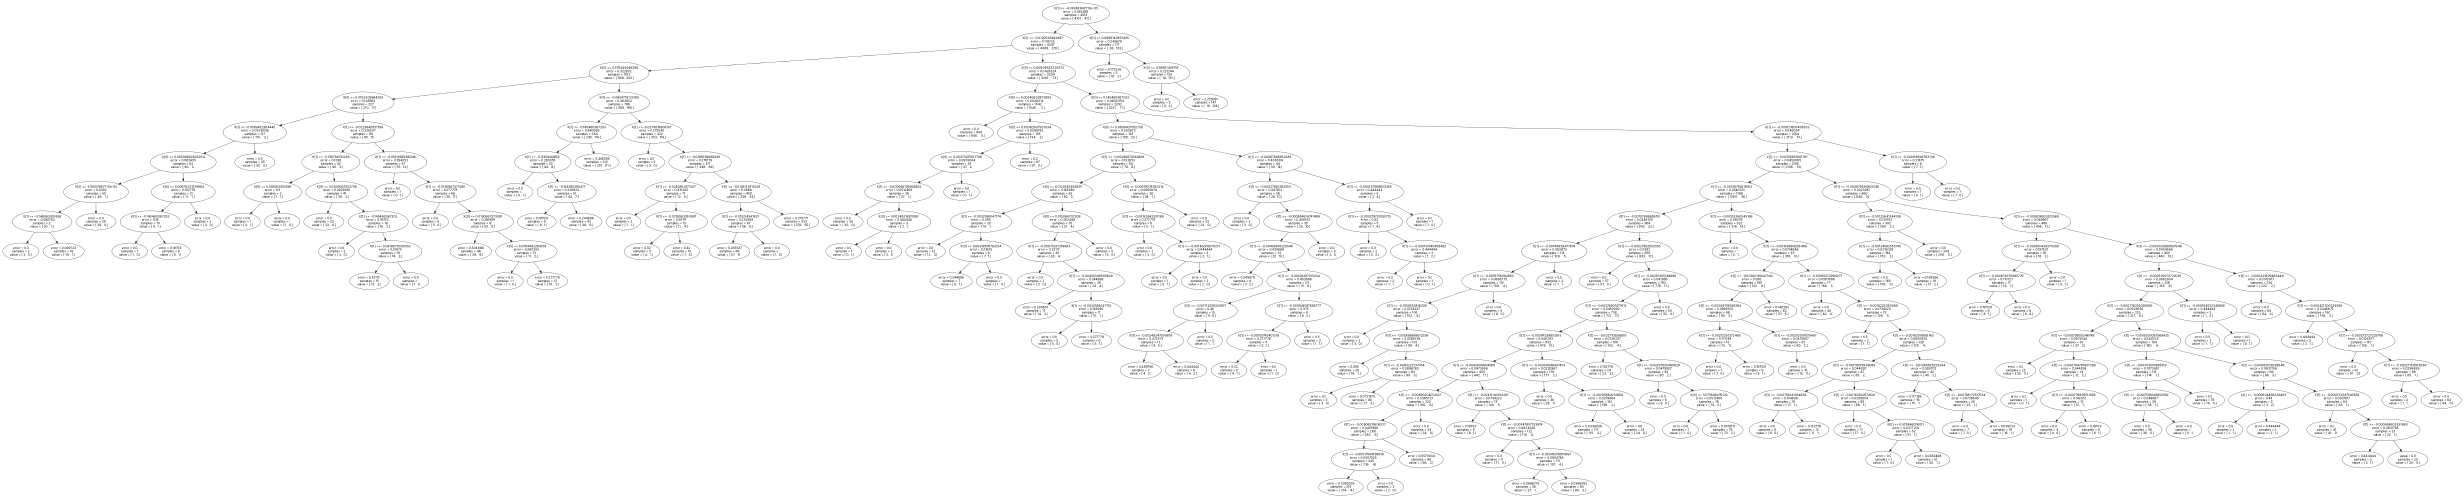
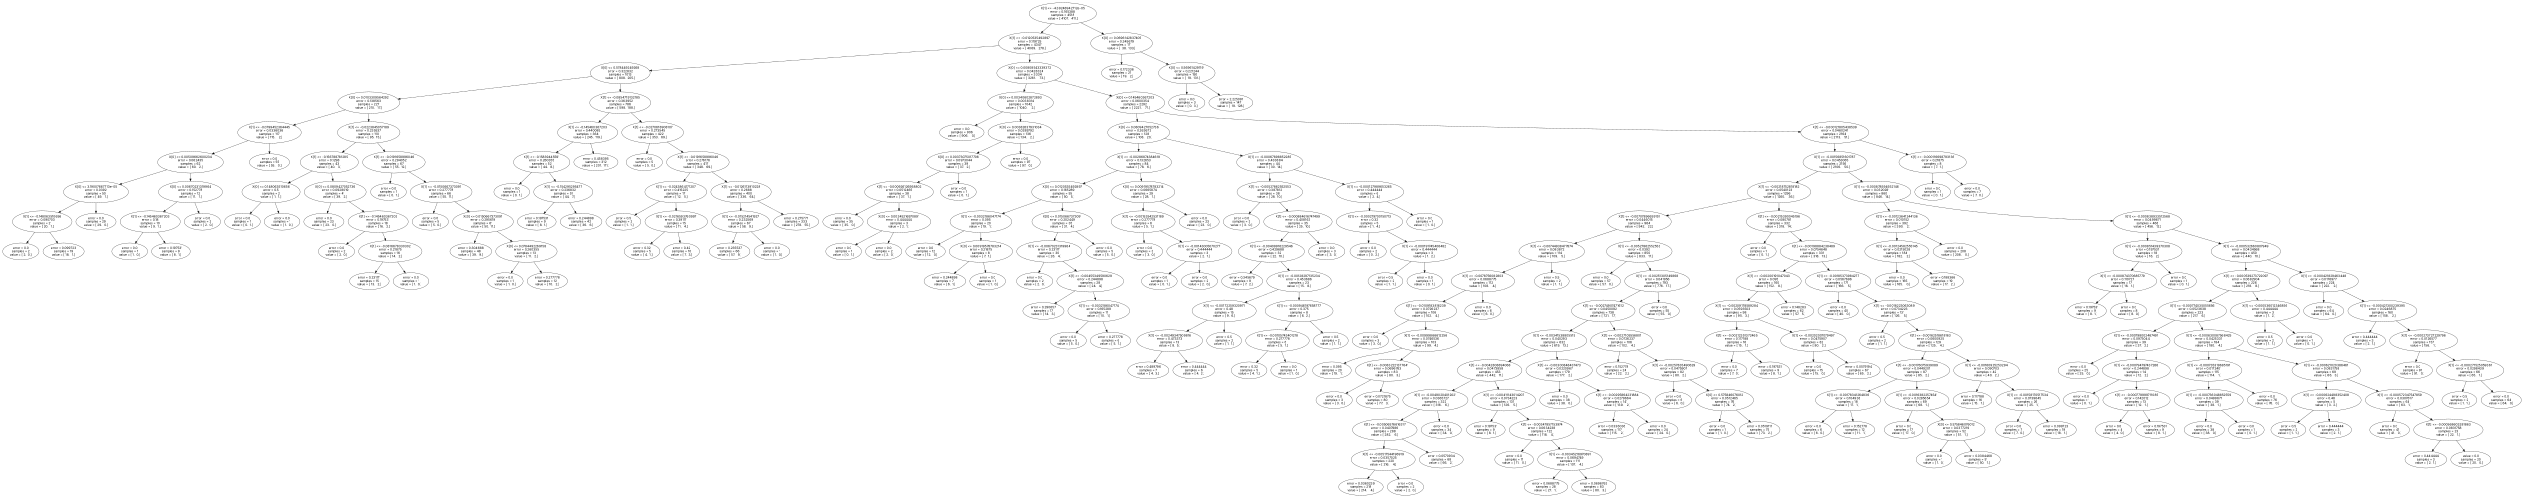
node "error = 0.0579194 samples = 67 value = [ 65.   2.]": added
